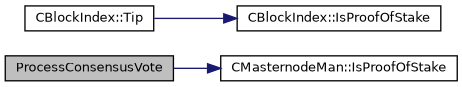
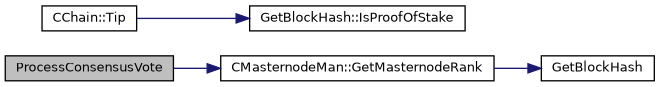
node "CBlockIndex::Tip": label "CBlockIndex::Tip" -> "CChain::Tip"
node "CBlockIndex::IsProofOfStake": label "CBlockIndex::IsProofOfStake" -> "GetBlockHash::IsProofOfStake"
node "CMasternodeMan::IsProofOfStake": label "CMasternodeMan::IsProofOfStake" -> "CMasternodeMan::GetMasternodeRank"
node "GetBlockHash": added
